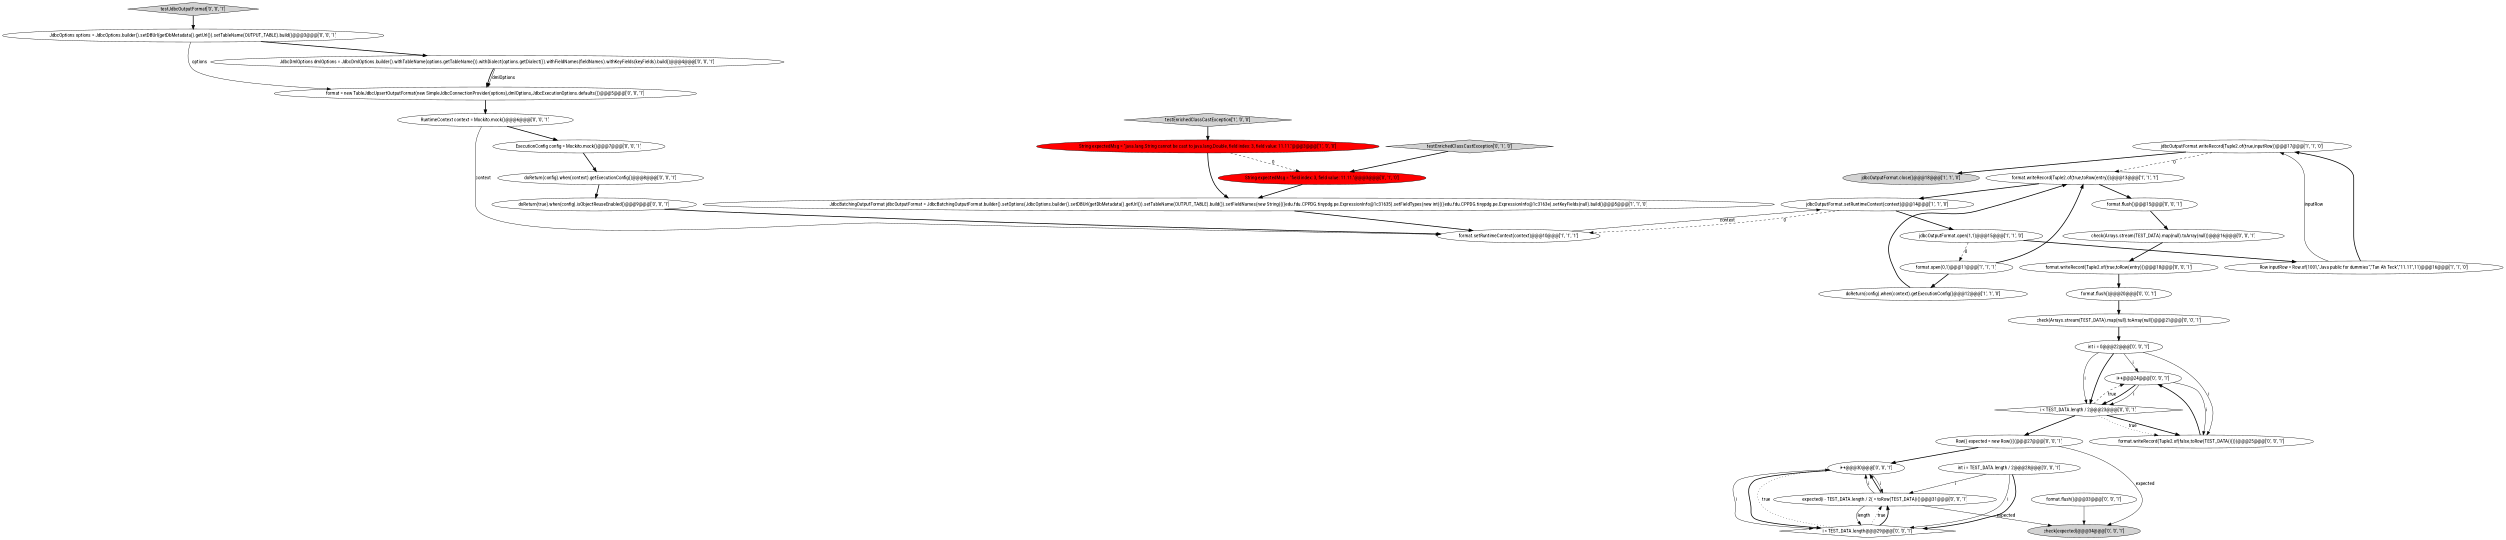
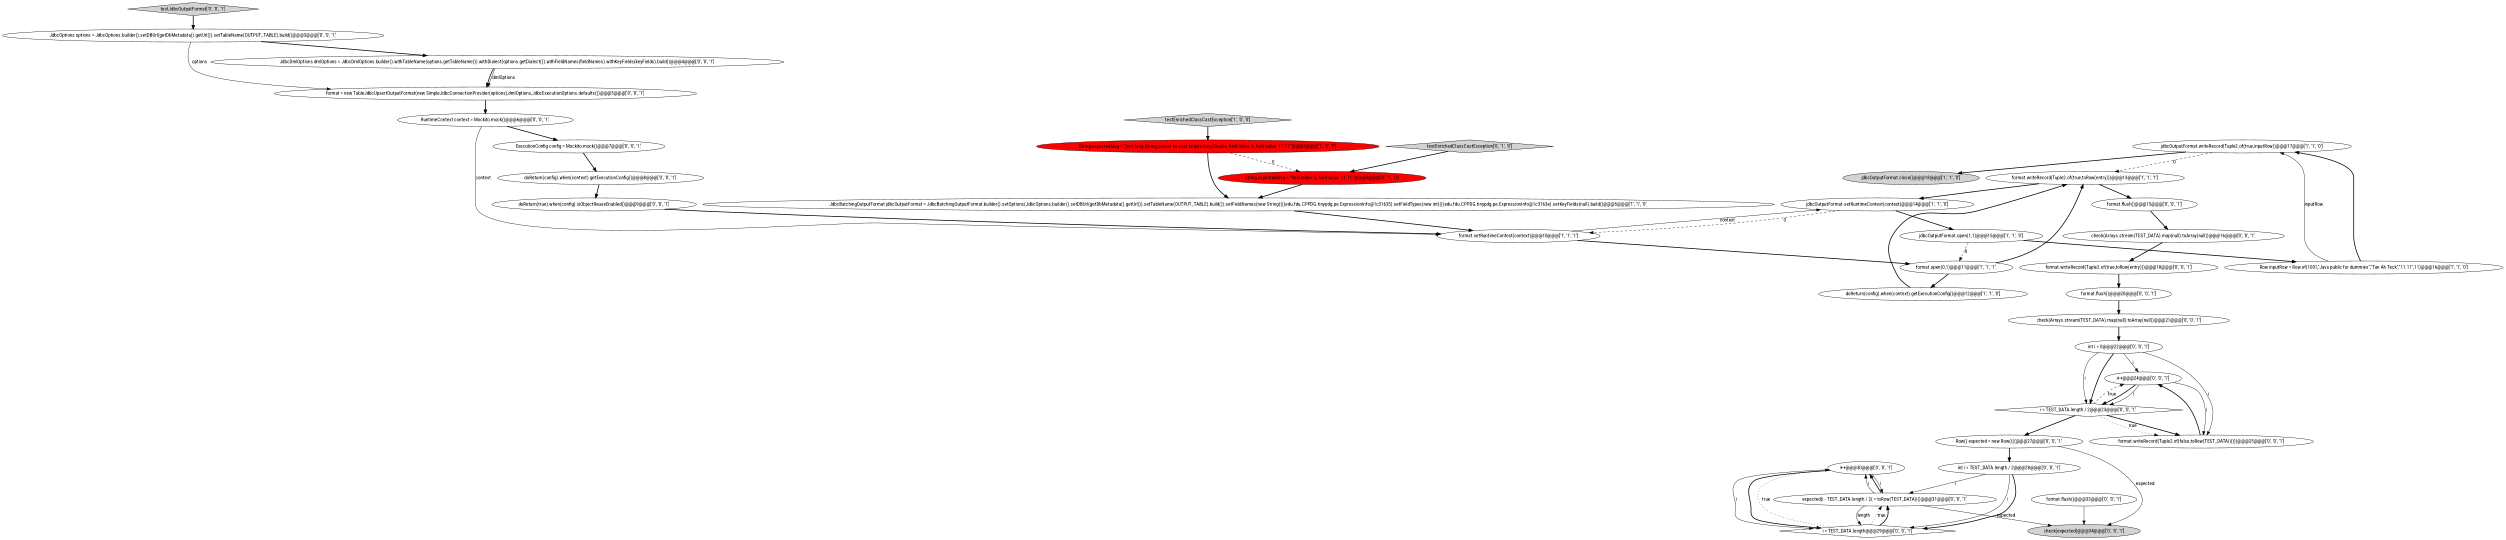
edge "format.setRuntimeContext(context)@@@10@@@['1', '1', '1']" -> "format.open(0,1)@@@11@@@['1', '1', '1']": added
edge "Row(( expected = new Row((((@@@27@@@['0', '0', '1']" -> "i++@@@30@@@['0', '0', '1']": now "Row(( expected = new Row((((@@@27@@@['0', '0', '1']" -> "int i = TEST_DATA.length / 2@@@28@@@['0', '0', '1']"
